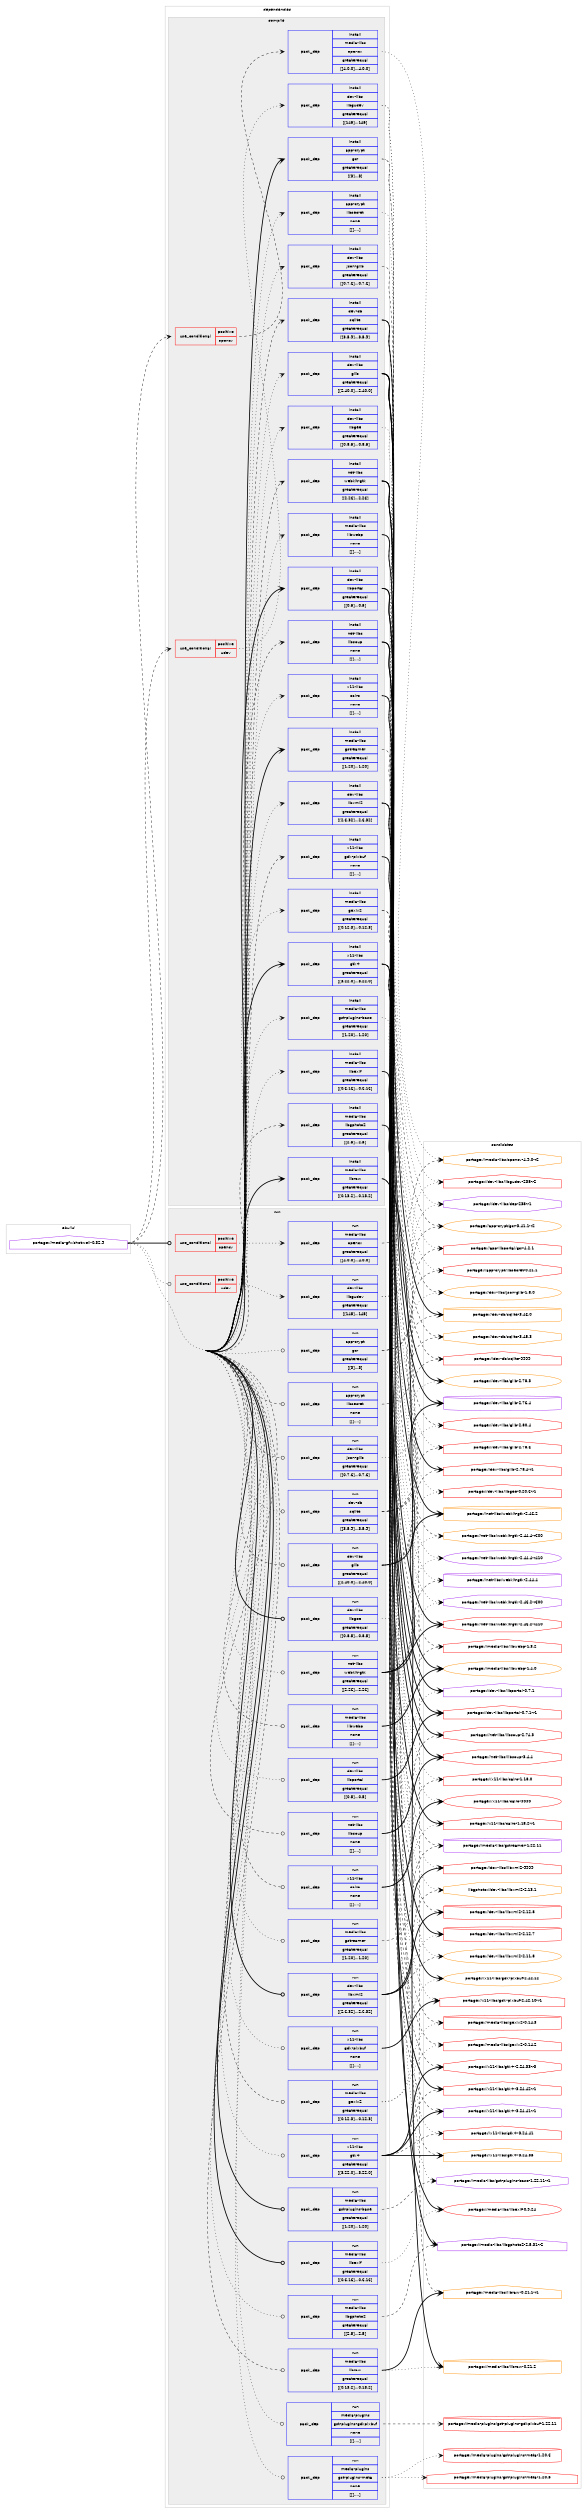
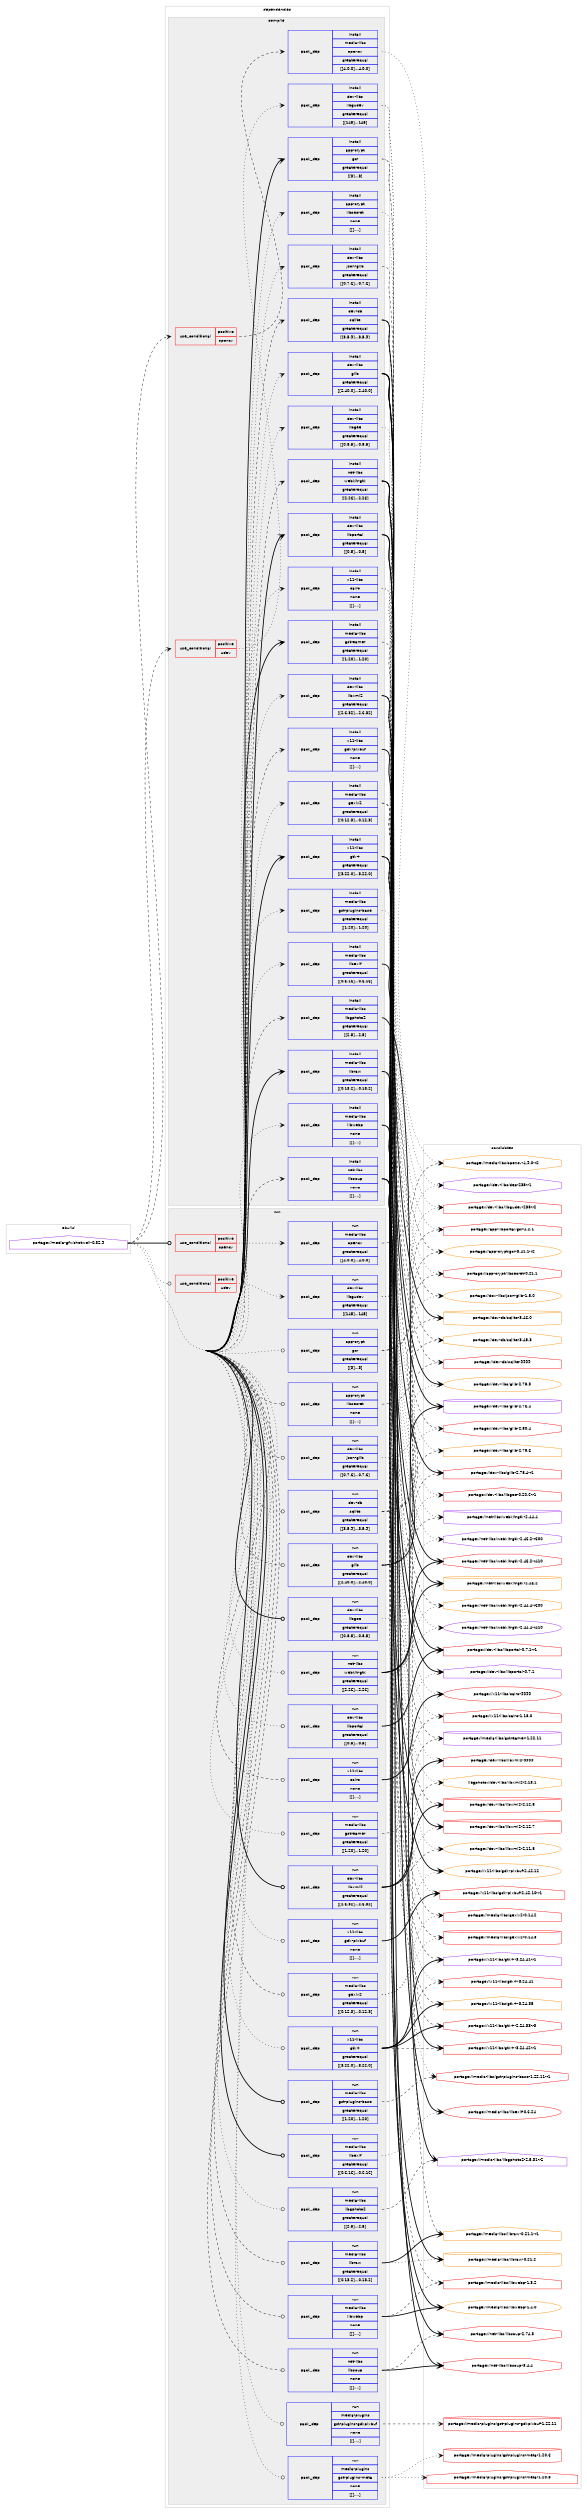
node "portage://dev-libs/glib-2.78.6": color red -> darkorange
node "portage://x11-libs/cairo-1.18.2-r1": removed
node "portage://media-libs/gst-plugins-base-1.22.11-r1": color purple -> red
node "portage://media-libs/libexif-0.9.24": label "portage://media-libs/libexif-0.9.24" -> "portage://media-libs/libexif-0.6.24"
